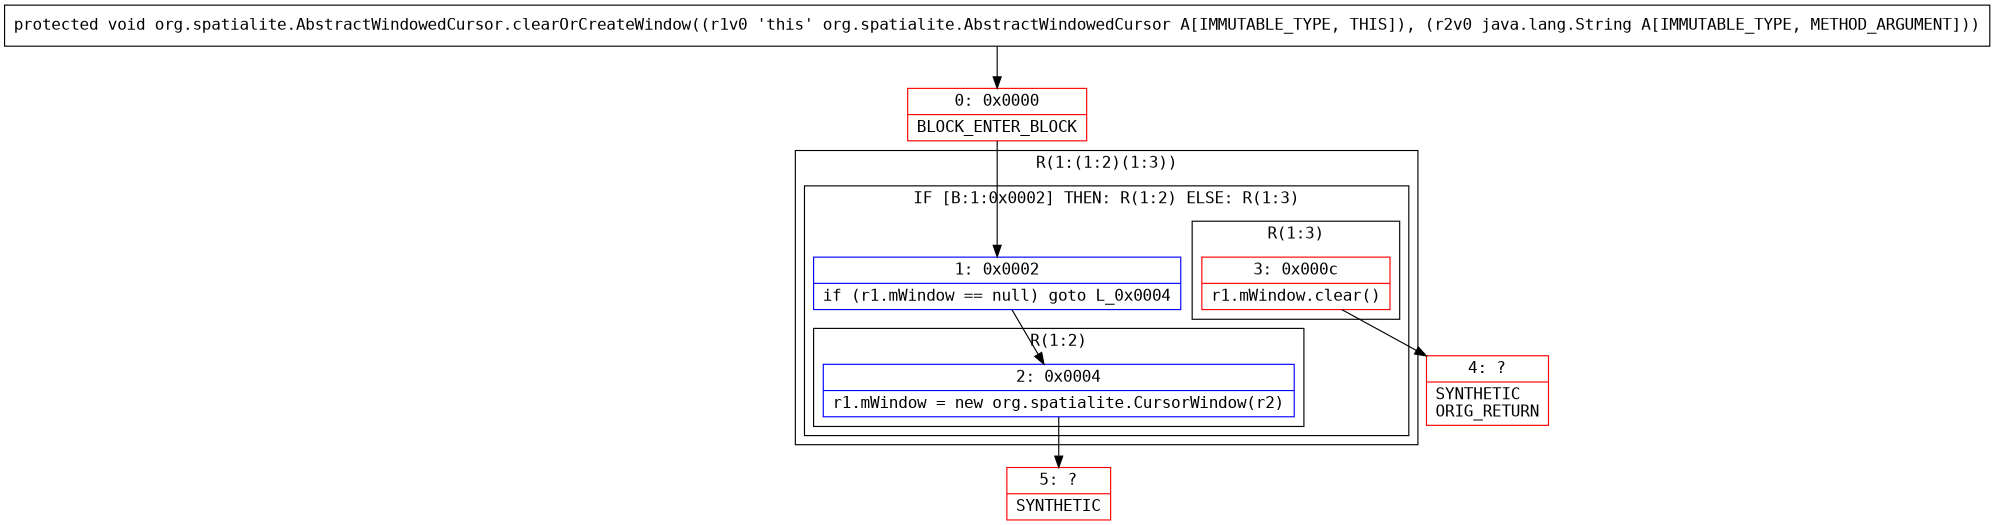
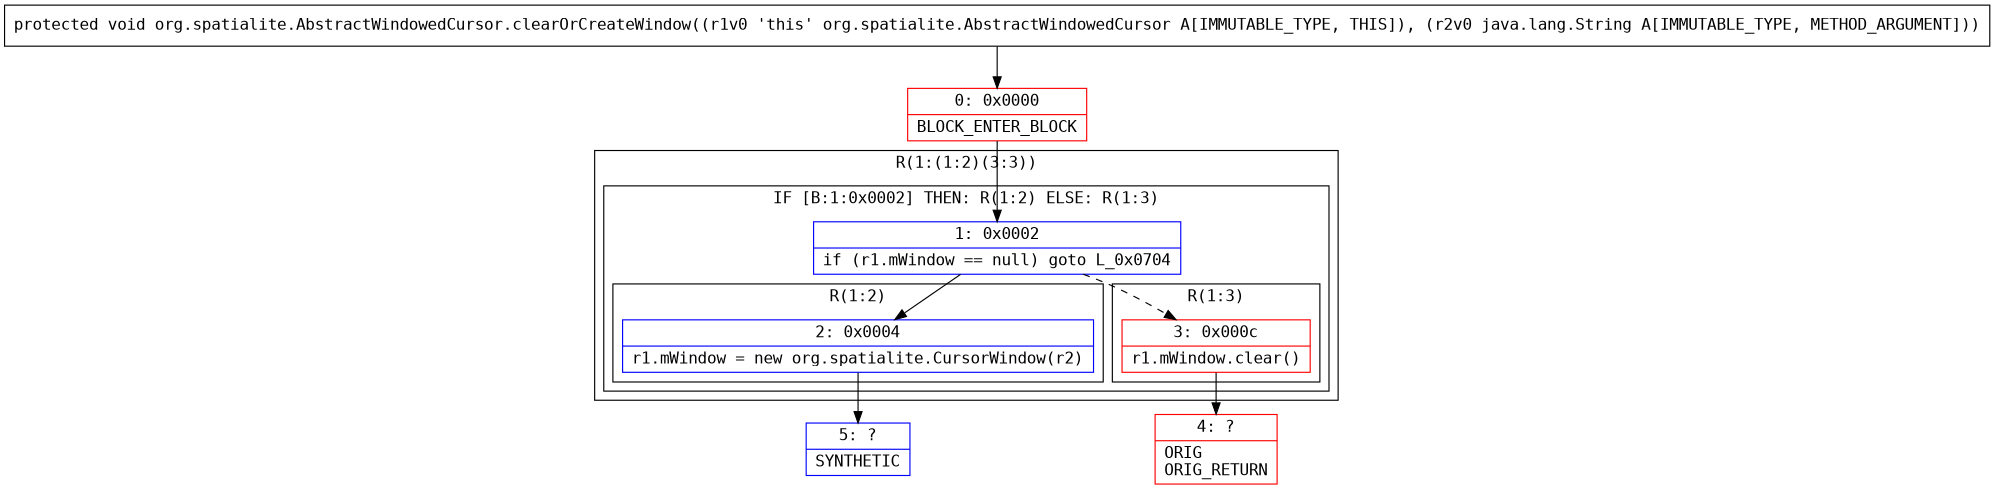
cluster "R(1:(1:2)(1:3))": label "R(1:(1:2)(1:3))" -> "R(1:(1:2)(3:3))"
edge "1: 0x0002" -> "3: 0x000c": added
node "1: 0x0002": text "if (r1.mWindow == null) goto L_0x0004" -> "if (r1.mWindow == null) goto L_0x0704"
node "4: ?": text "SYNTHETIC" -> "ORIG"
node "5: ?": color red -> blue
